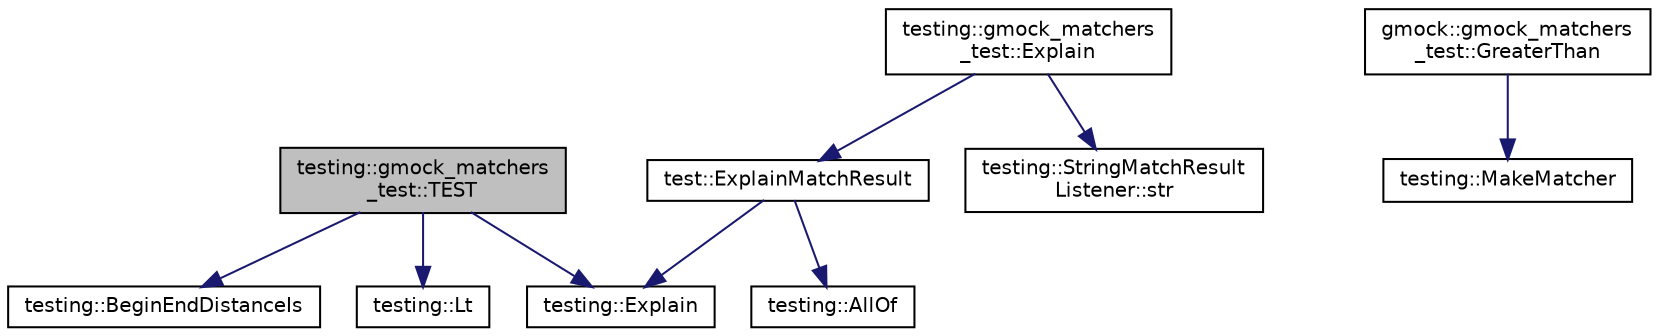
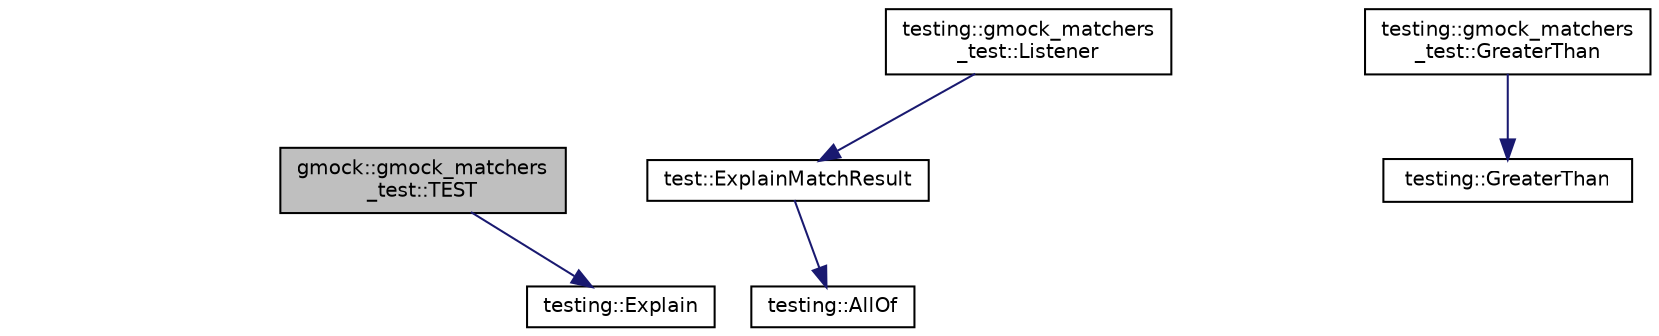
node "testing::gmock_matchers _test::Explain": label "testing::gmock_matchers _test::Explain" -> "testing::gmock_matchers _test::Listener"
node "gmock::gmock_matchers _test::GreaterThan": label "gmock::gmock_matchers _test::GreaterThan" -> "testing::gmock_matchers _test::GreaterThan"
node "testing::gmock_matchers _test::TEST": label "testing::gmock_matchers _test::TEST" -> "gmock::gmock_matchers _test::TEST"
node "testing::StringMatchResult Listener::str": removed
node "testing::MakeMatcher": label "testing::MakeMatcher" -> "testing::GreaterThan"
edge "test::ExplainMatchResult" -> "testing::Explain": removed
node "testing::BeginEndDistanceIs": removed
node "testing::Lt": removed
